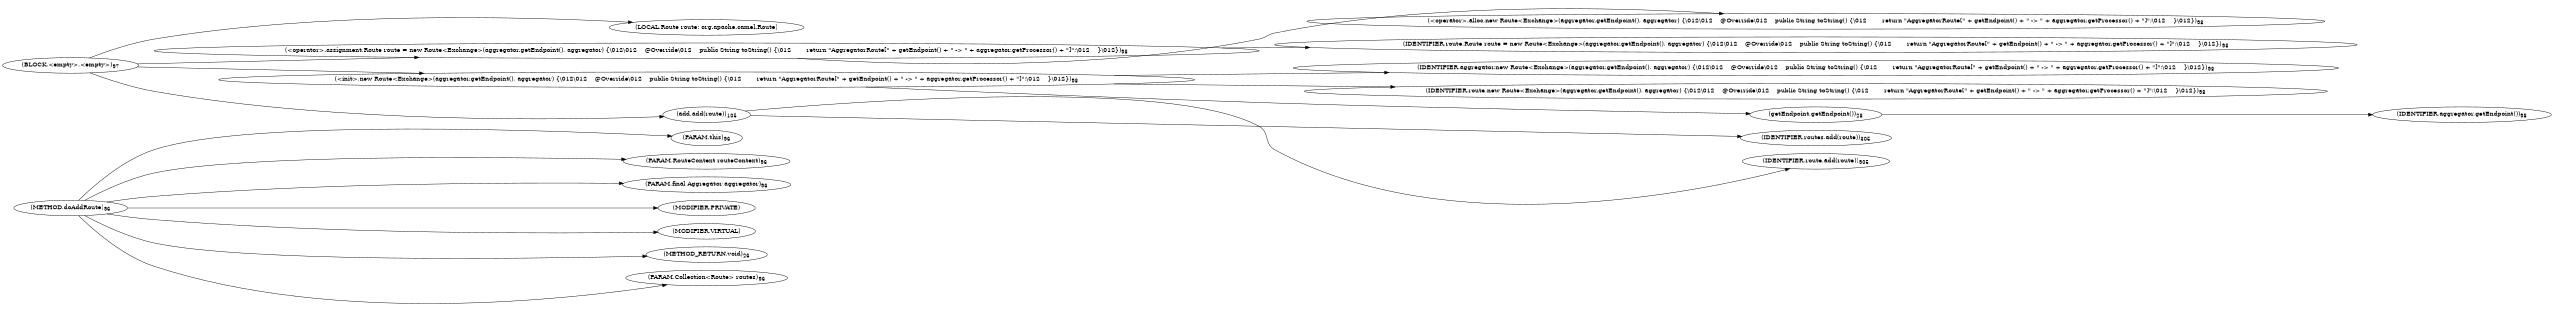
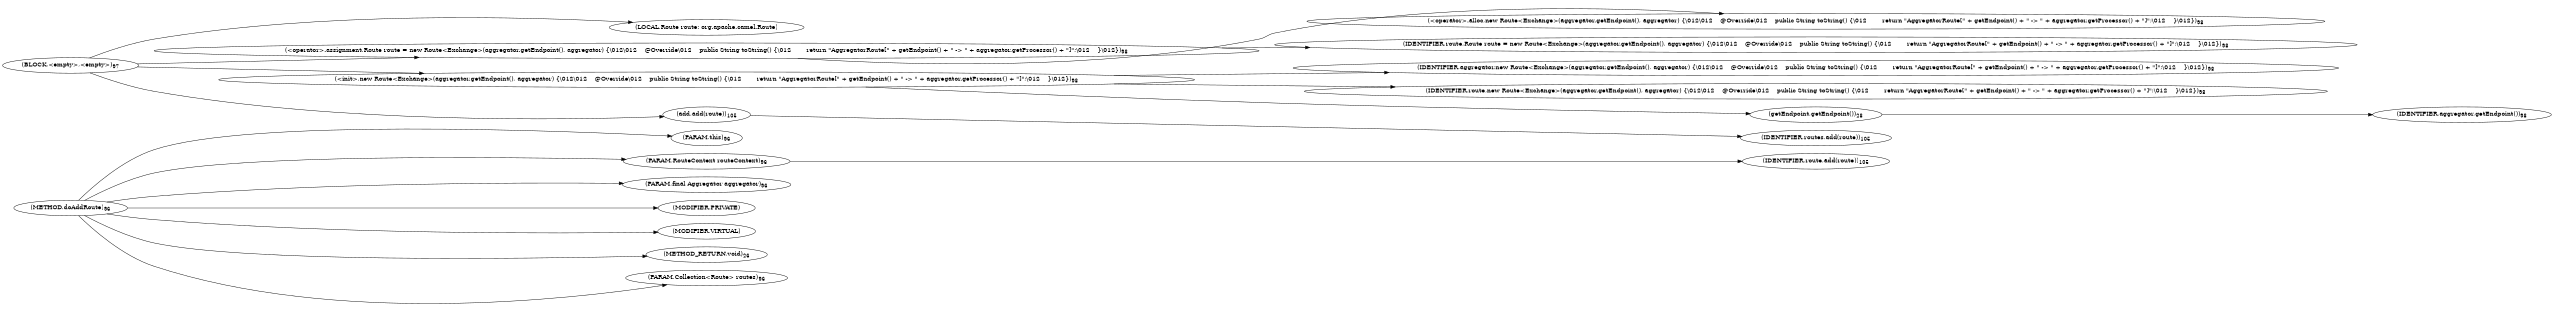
node "(IDENTIFIER,routes,add(route))": text "305" -> "105"
edge "(add,add(route))" -> "(IDENTIFIER,route,add(route))": now "(PARAM,RouteContext routeContext)" -> "(IDENTIFIER,route,add(route))"
node "(IDENTIFIER,route,add(route))": text "905" -> "105"
